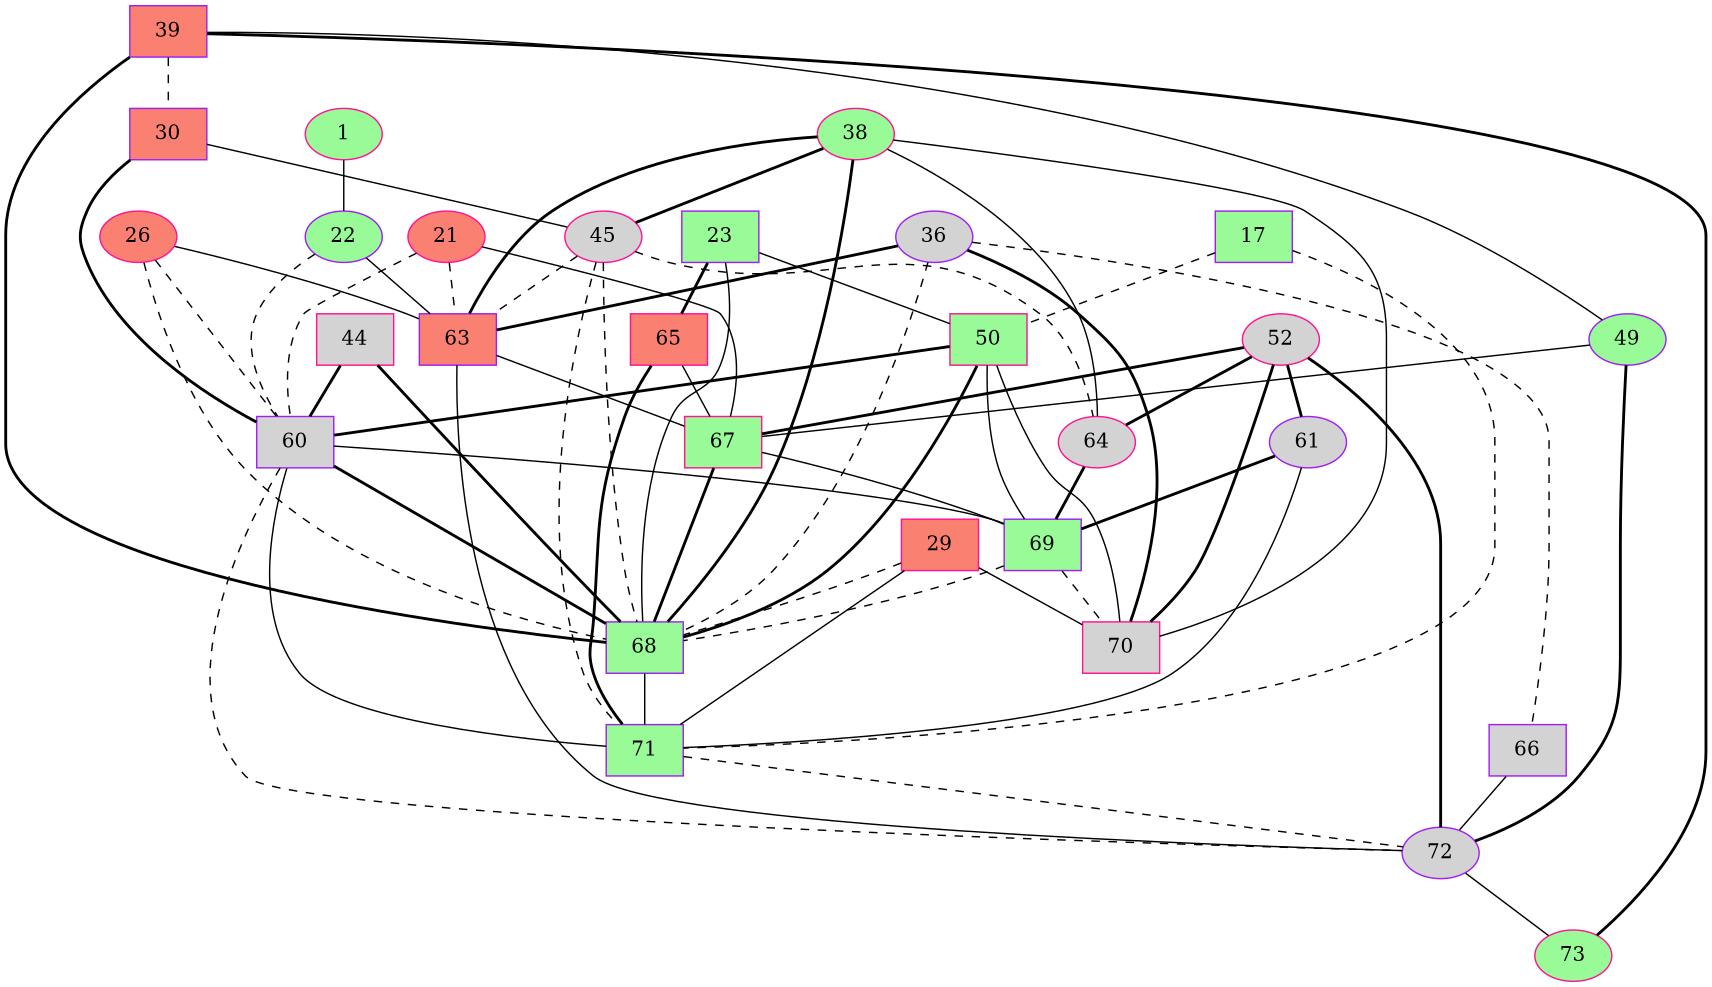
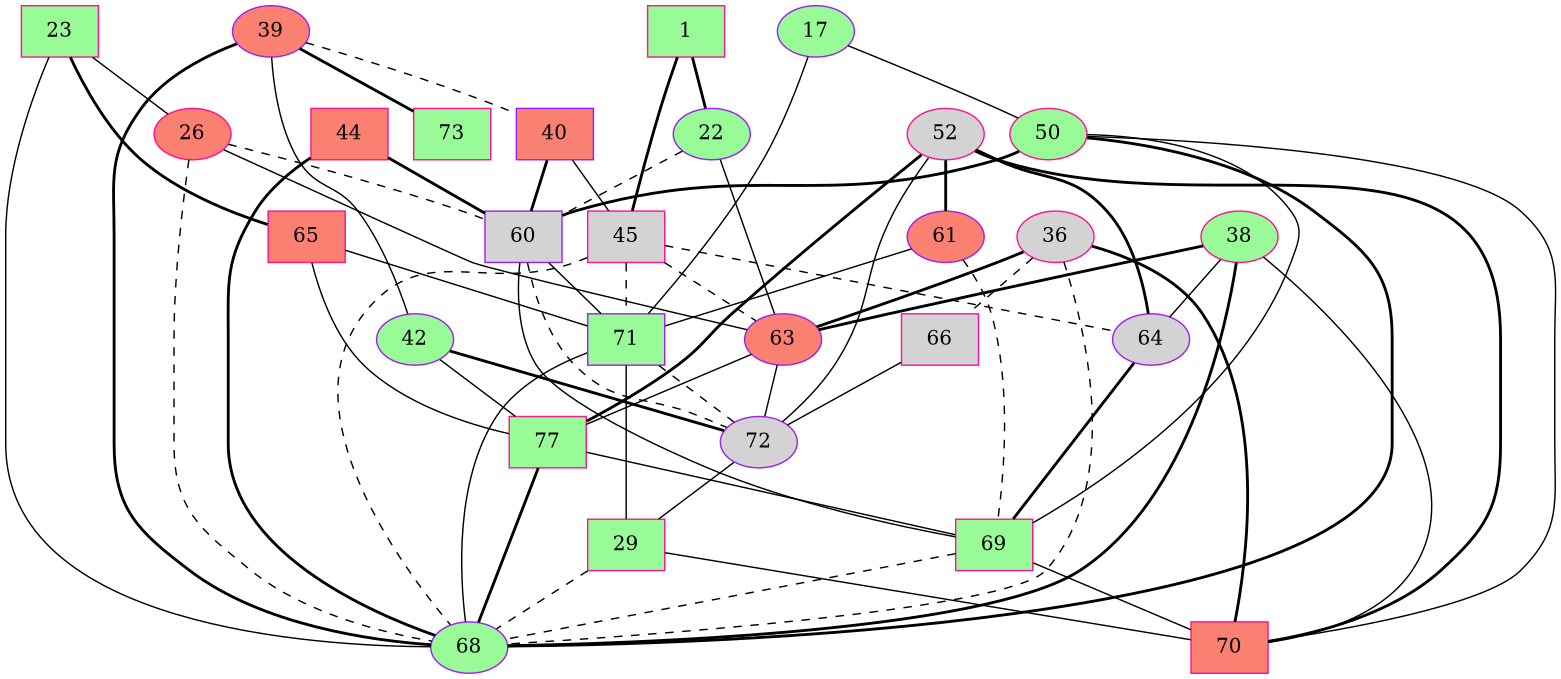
node "39": shape box -> ellipse
node "30": label "30" -> "40"
node "1": shape ellipse -> box
edge "38" -- "45": now "1" -- "45"
edge "1" -- "22": style solid -> bold
node "21": removed
node "45": shape ellipse -> box
node "23": color purple -> deeppink
node "36": color purple -> deeppink
node "17": shape box -> ellipse
edge "23" -- "50": now "23" -- "26"
edge "17" -- "50": style dashed -> solid
node "44": fillcolor lightgrey -> salmon
node "63": shape box -> ellipse
node "50": shape box -> ellipse
node "49": label "49" -> "42"
node "67": label "67" -> "77"
node "64": color deeppink -> purple
node "61": fillcolor lightgrey -> salmon
edge "61" -- "69": style bold -> dashed
edge "60" -- "68": removed
edge "65" -- "71": style bold -> solid
node "29": fillcolor salmon -> palegreen
node "69": color purple -> deeppink
edge "52" -- "72": style bold -> solid
edge "69" -- "70": style dashed -> solid
node "68": shape box -> ellipse
node "70": fillcolor lightgrey -> salmon
edge "17" -- "71": style dashed -> solid
node "66": color purple -> deeppink
edge "72" -- "73": now "72" -- "29"
node "73": shape ellipse -> box
